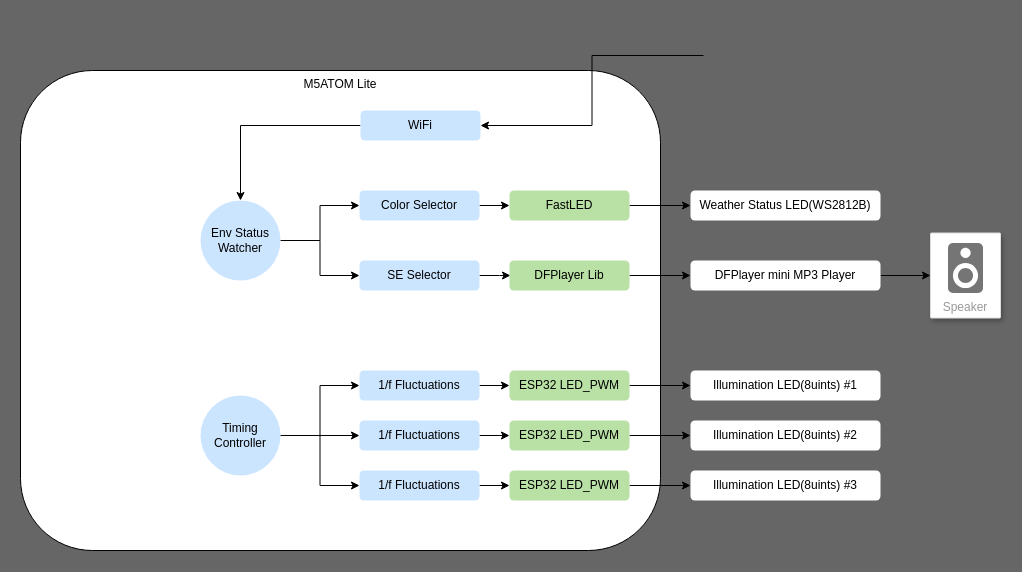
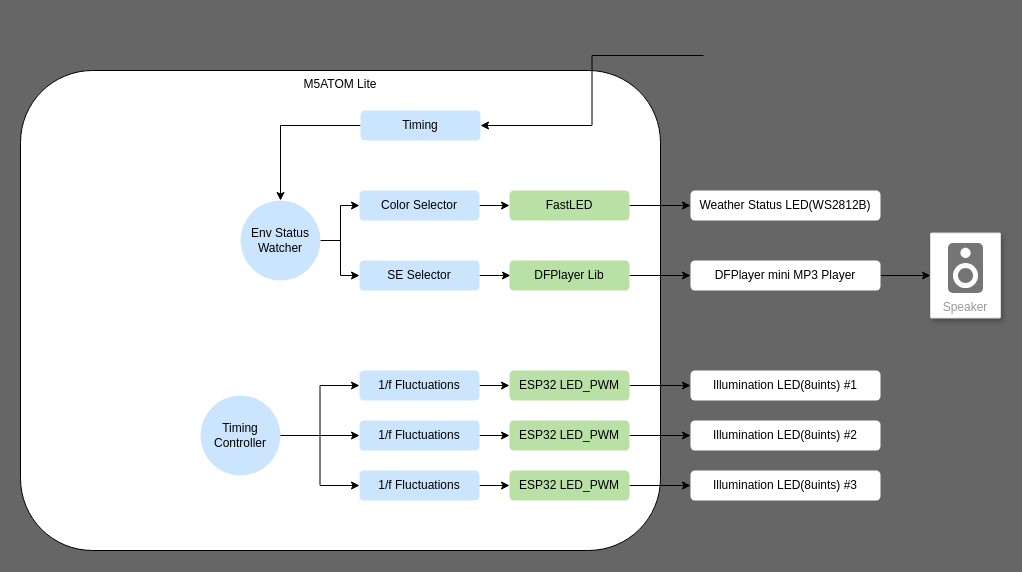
node "WiFi": label "WiFi" -> "Timing"
node "Env Status Watcher": moved (241, 241) -> (281, 241)
